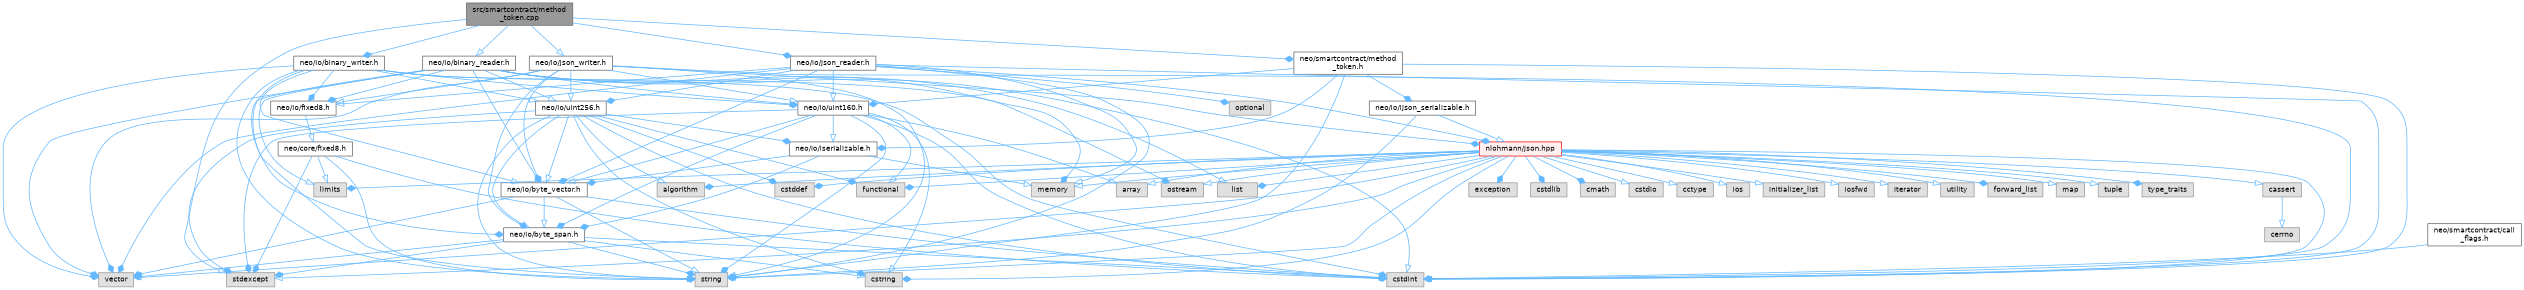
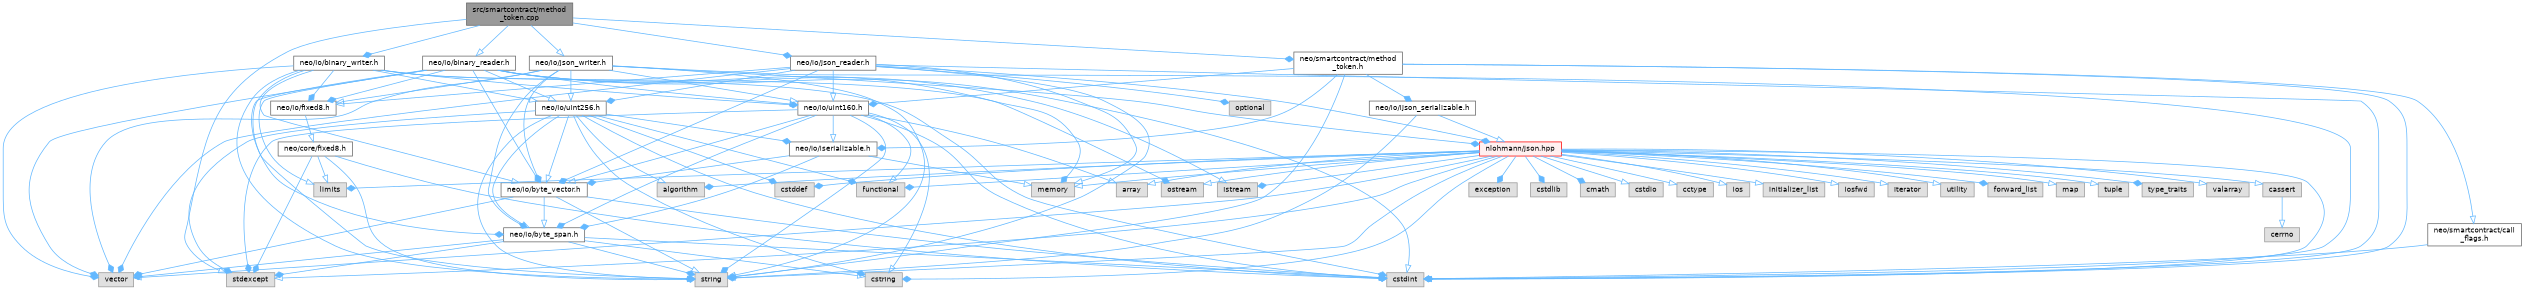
edge "neo/smartcontract/method _token.h" -> "neo/smartcontract/call _flags.h": added
node "list": label "list" -> "istream"
node "valarray": added
